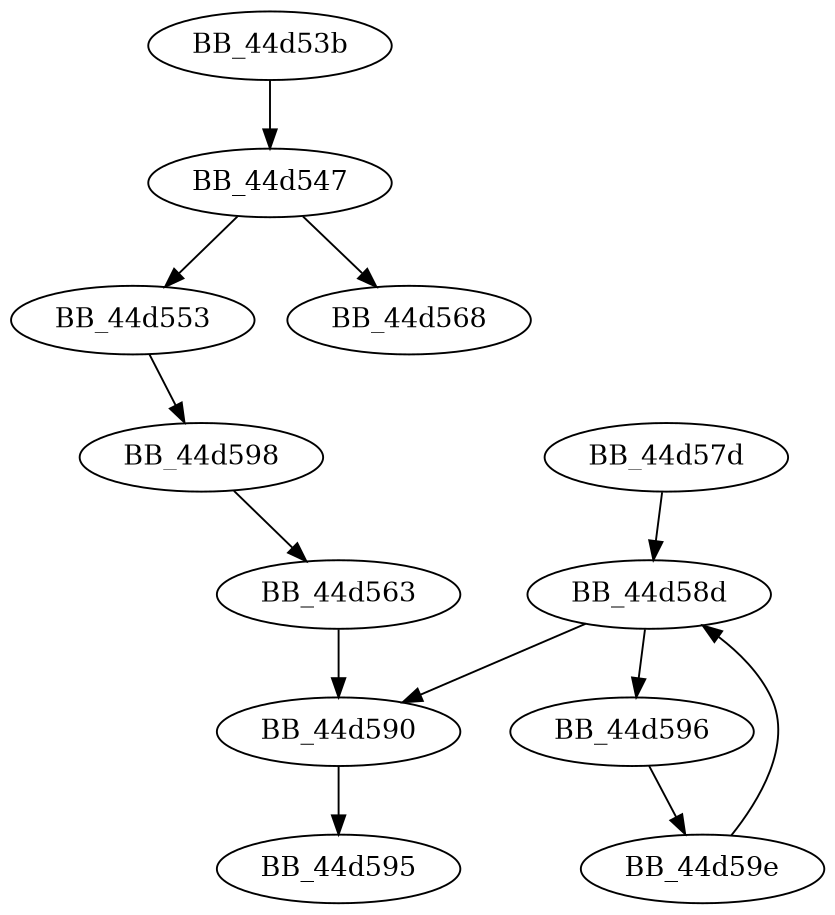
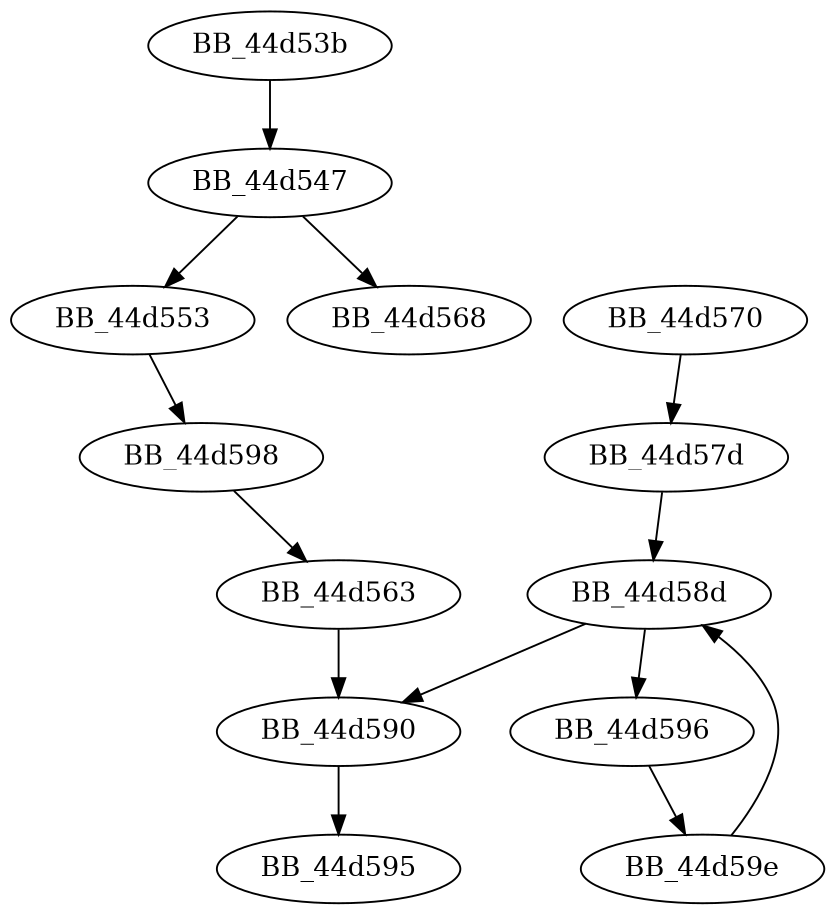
node "BB_44d570": added
